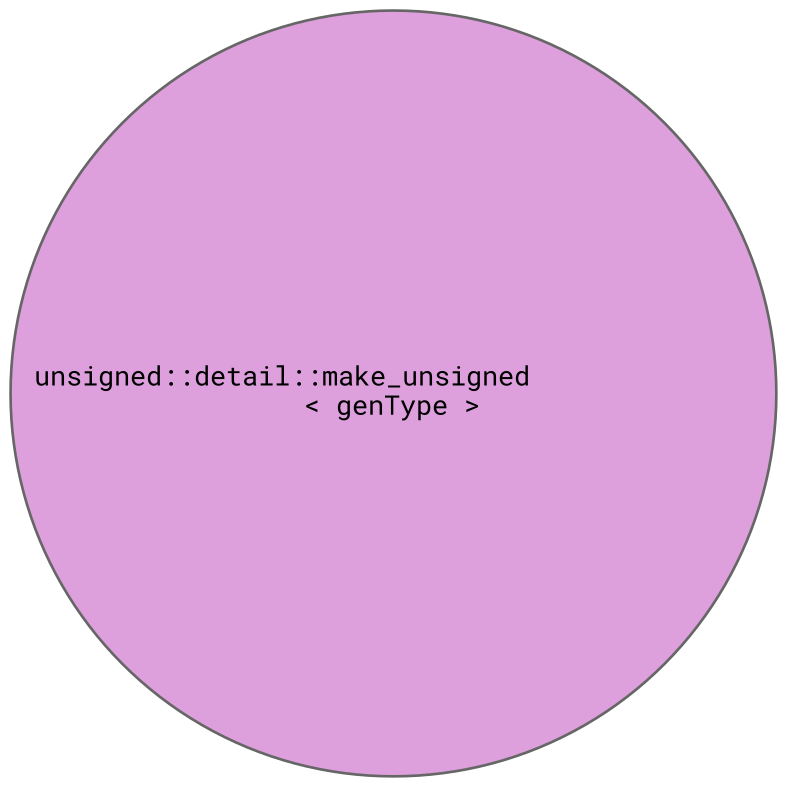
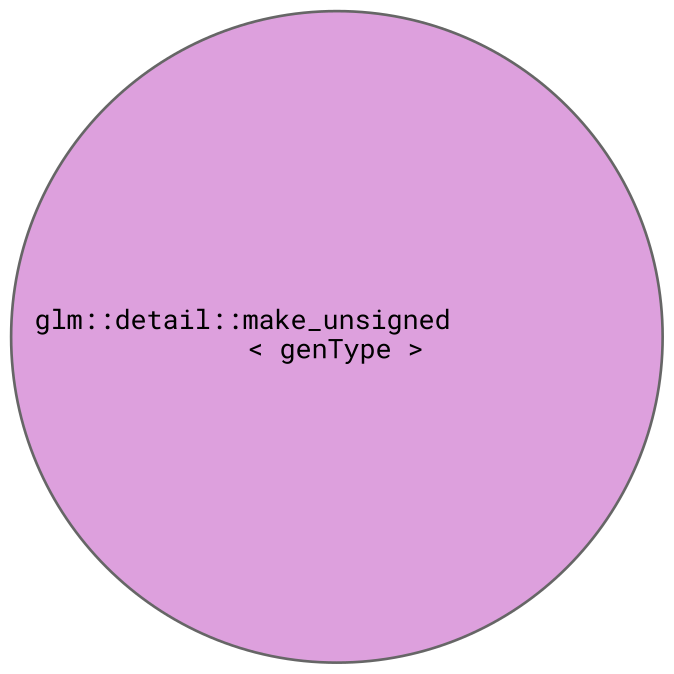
node "unsigned::detail::make_unsigned < genType >": label "unsigned::detail::make_unsigned < genType >" -> "glm::detail::make_unsigned < genType >"
